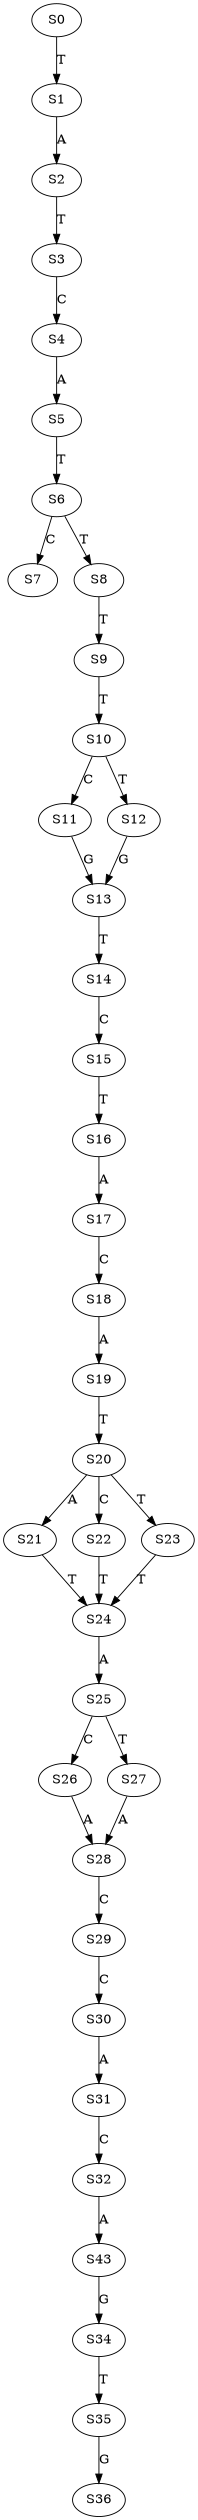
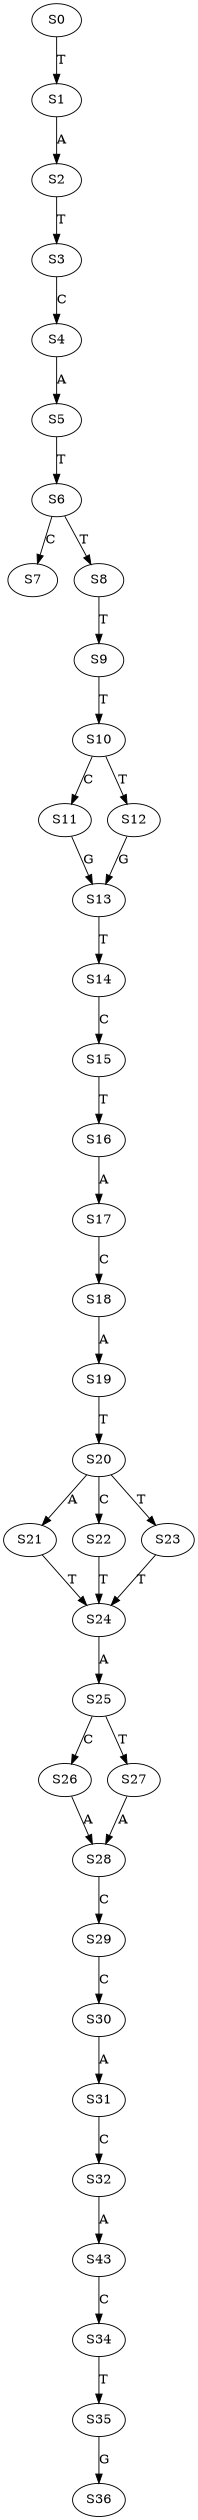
edge "S43" -> "S34": label "G" -> "C"
